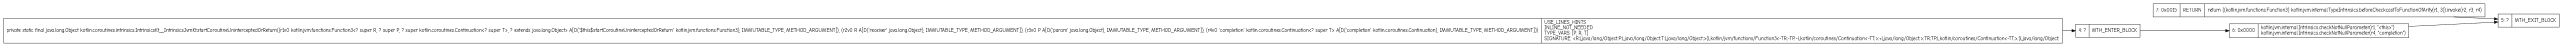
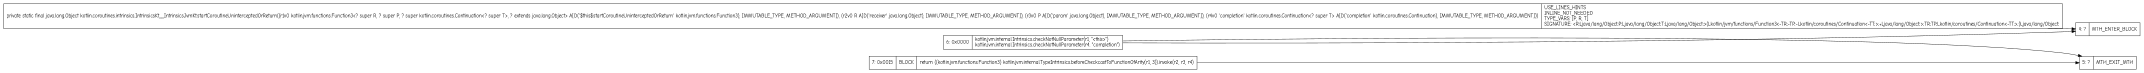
node "7: 0x0015": text "RETURN" -> "BLOCK"
node "5: ?": text "MTH_EXIT_BLOCK" -> "MTH_EXIT_MTH"
edge "4: ?" -> "6: 0x0000": reversed
